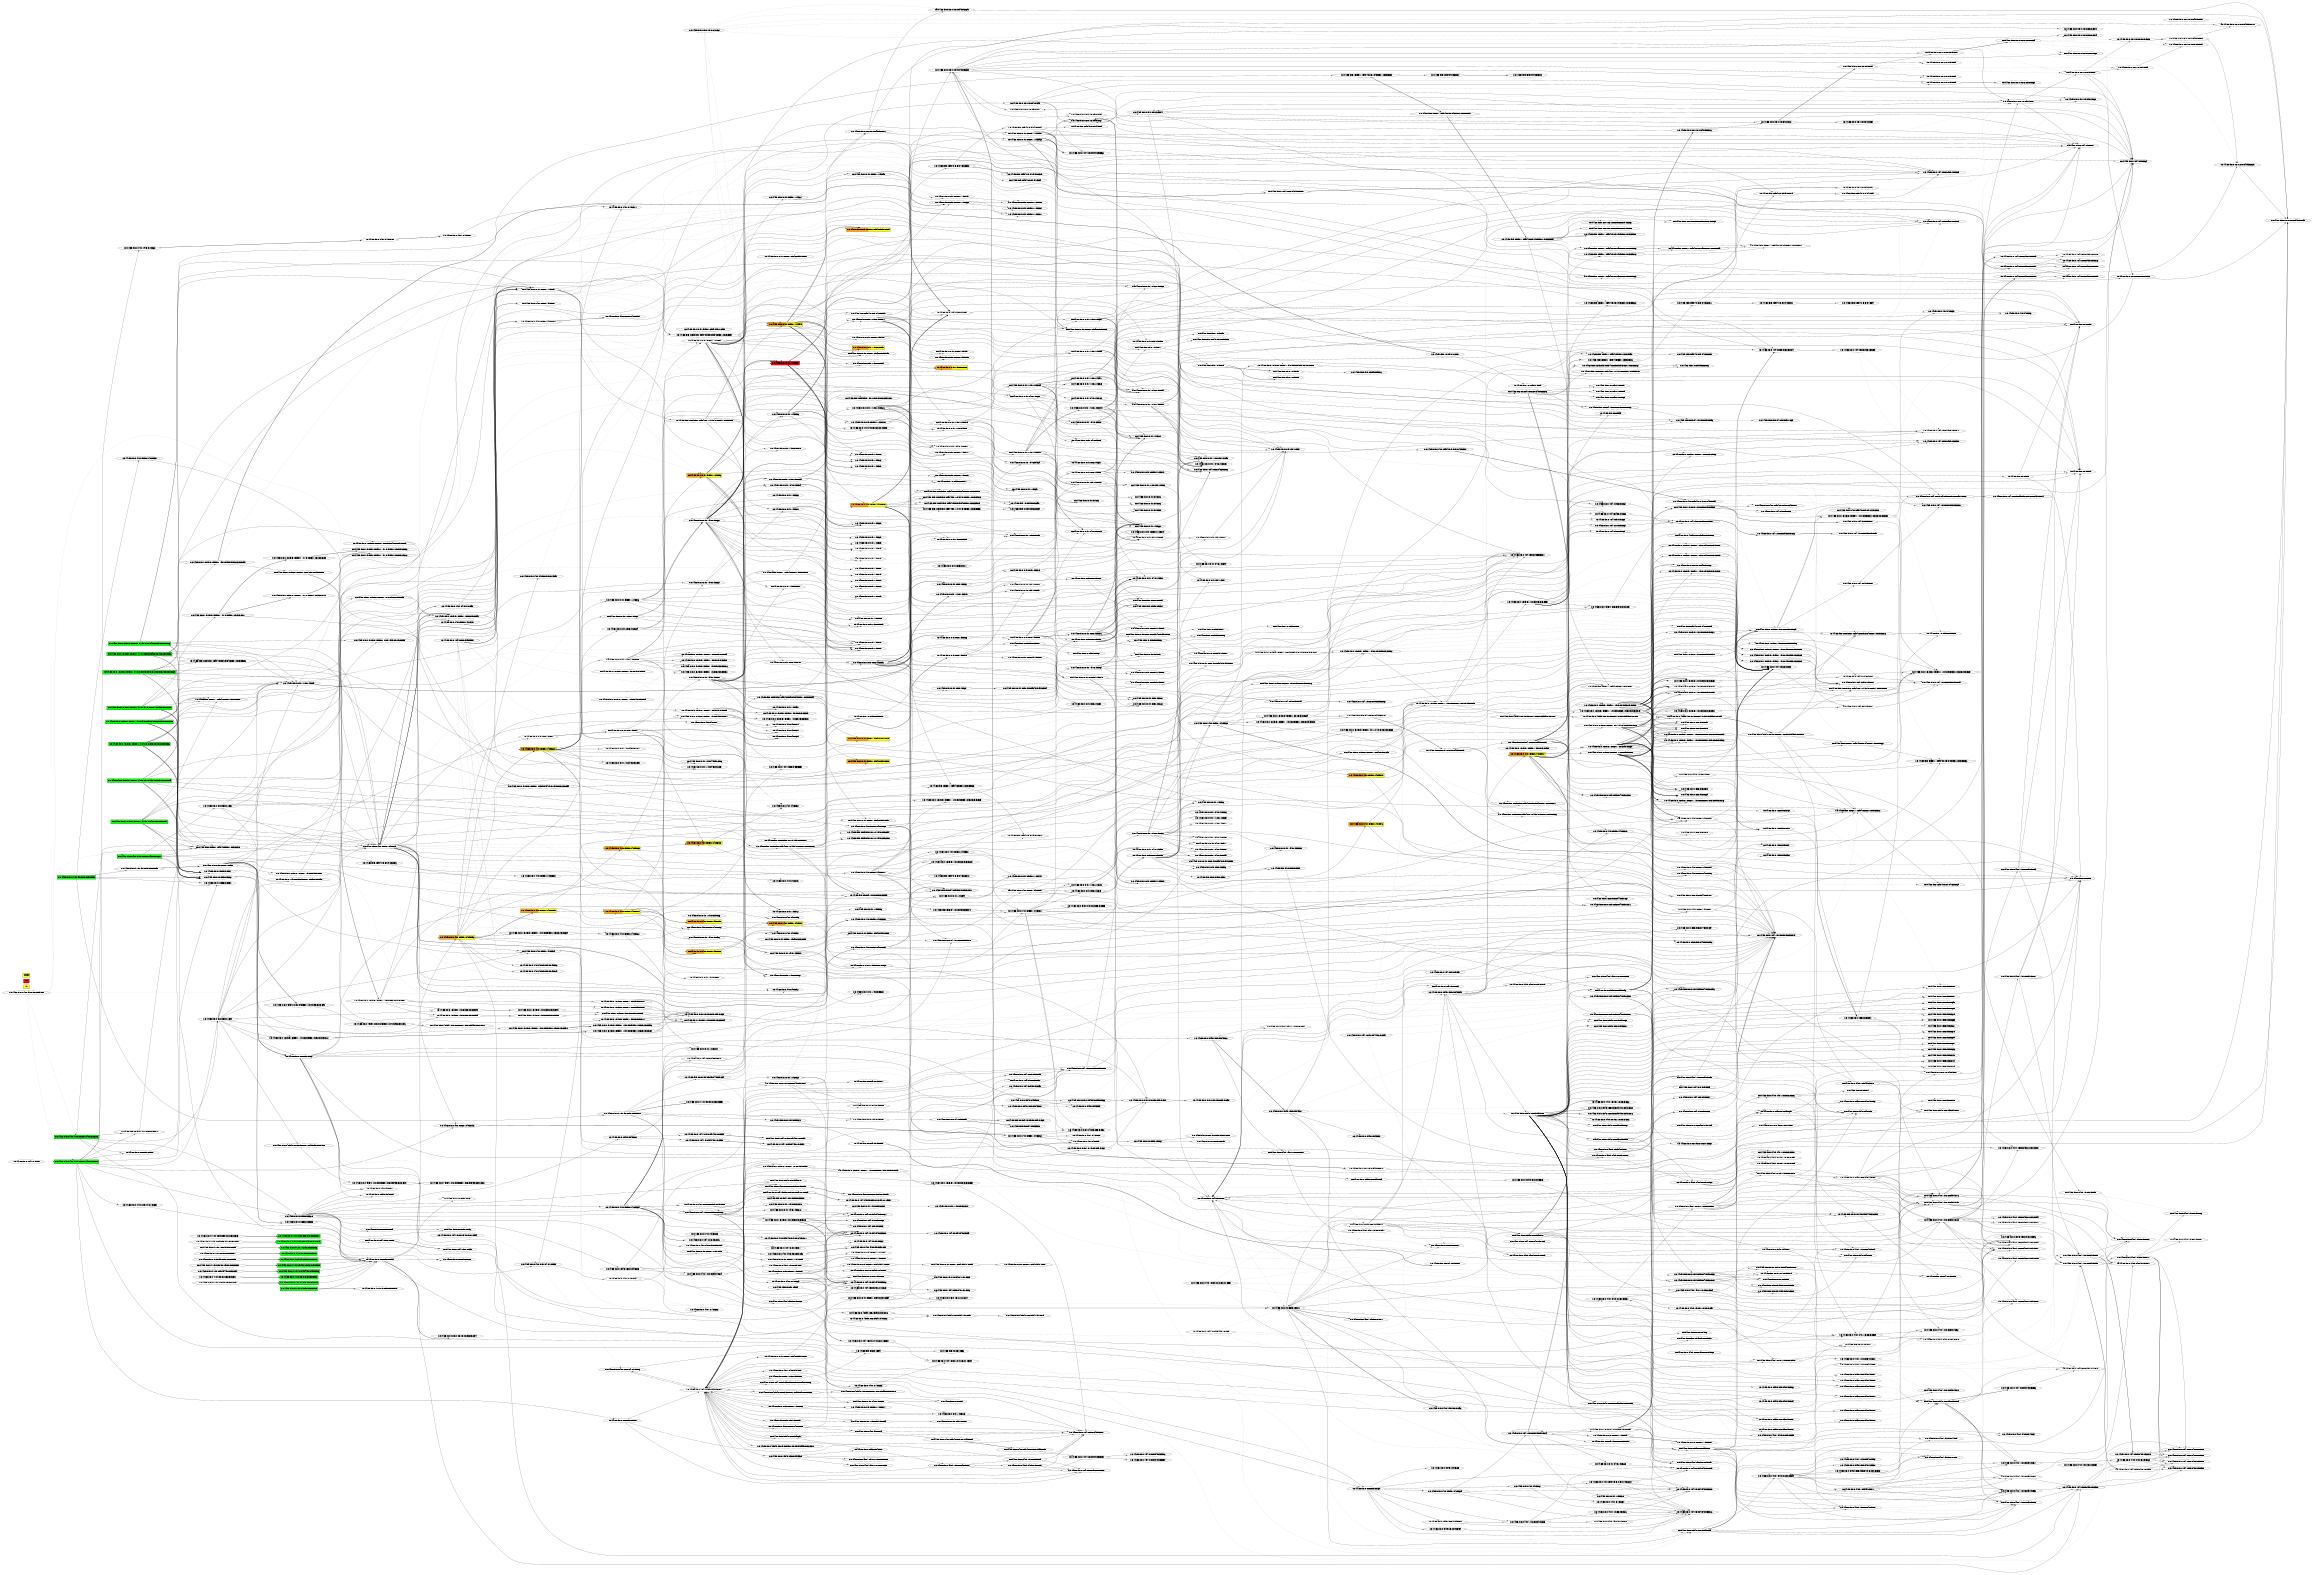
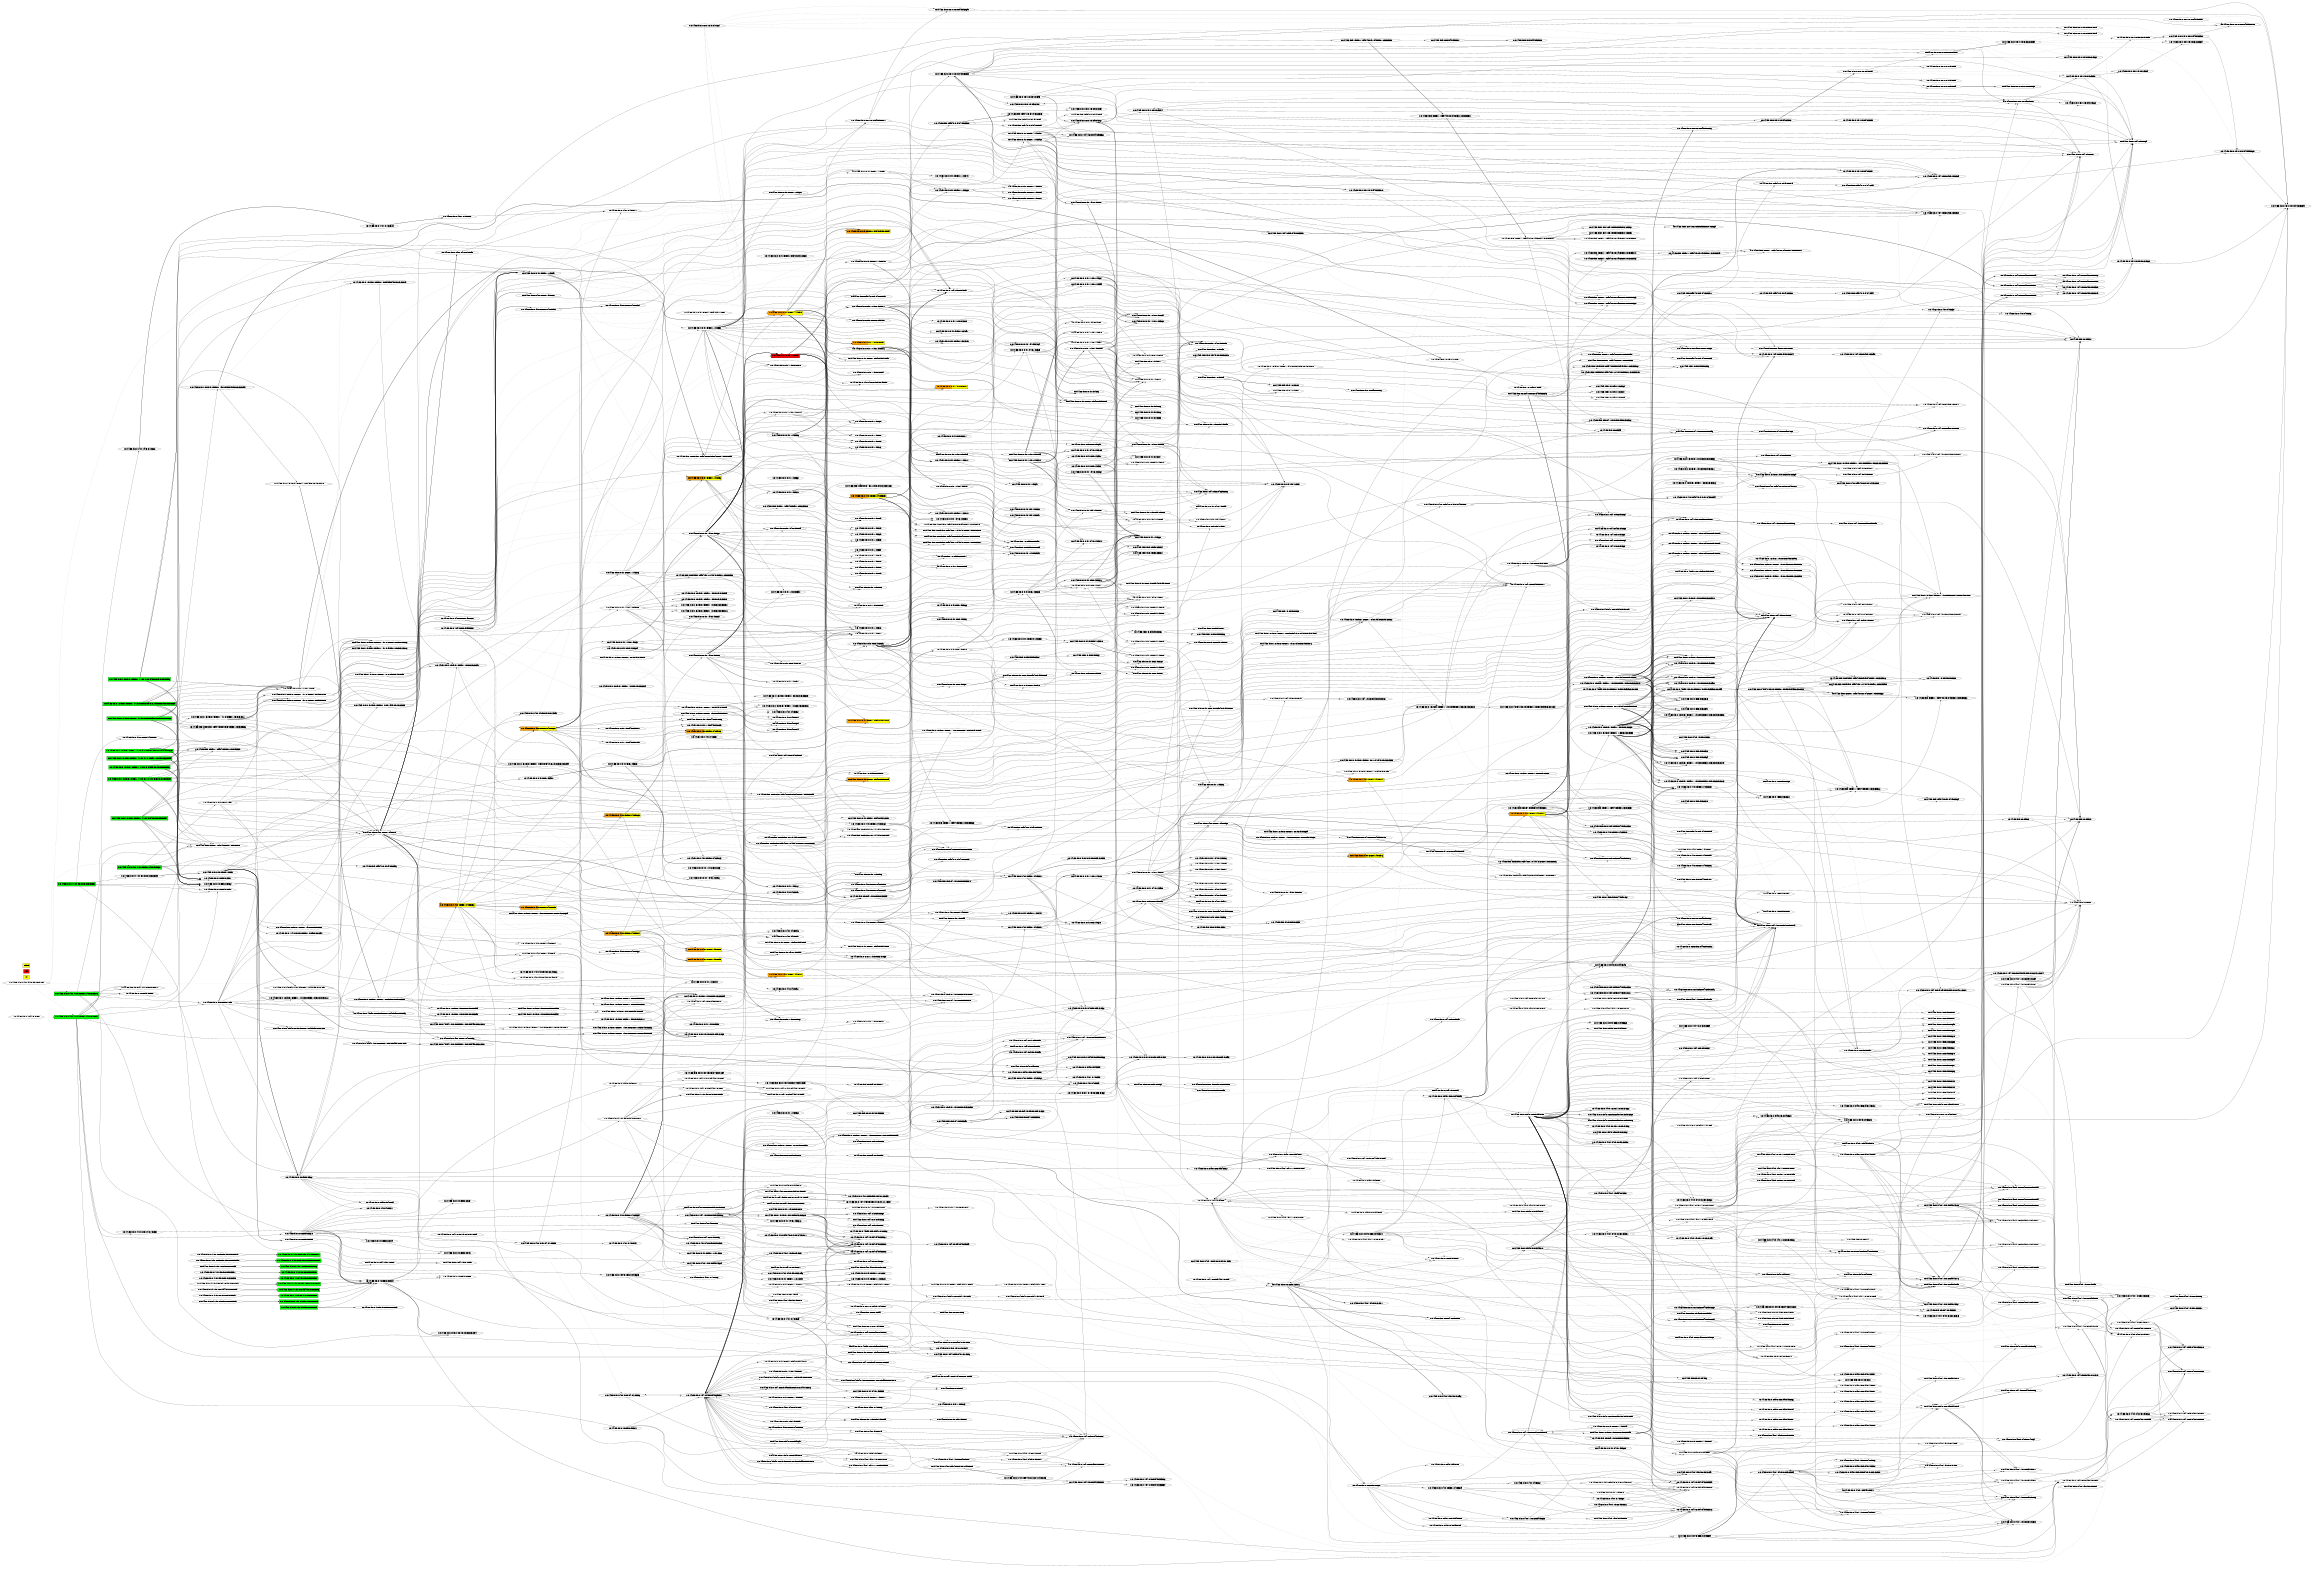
node "org.jfree.chart.util.StrokeList#166": added
